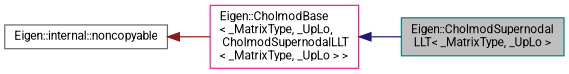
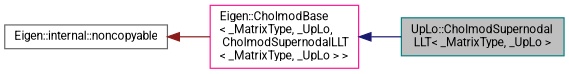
node "Eigen::CholmodSupernodal LLT< _MatrixType, _UpLo >": label "Eigen::CholmodSupernodal LLT< _MatrixType, _UpLo >" -> "UpLo::CholmodSupernodal LLT< _MatrixType, _UpLo >"
